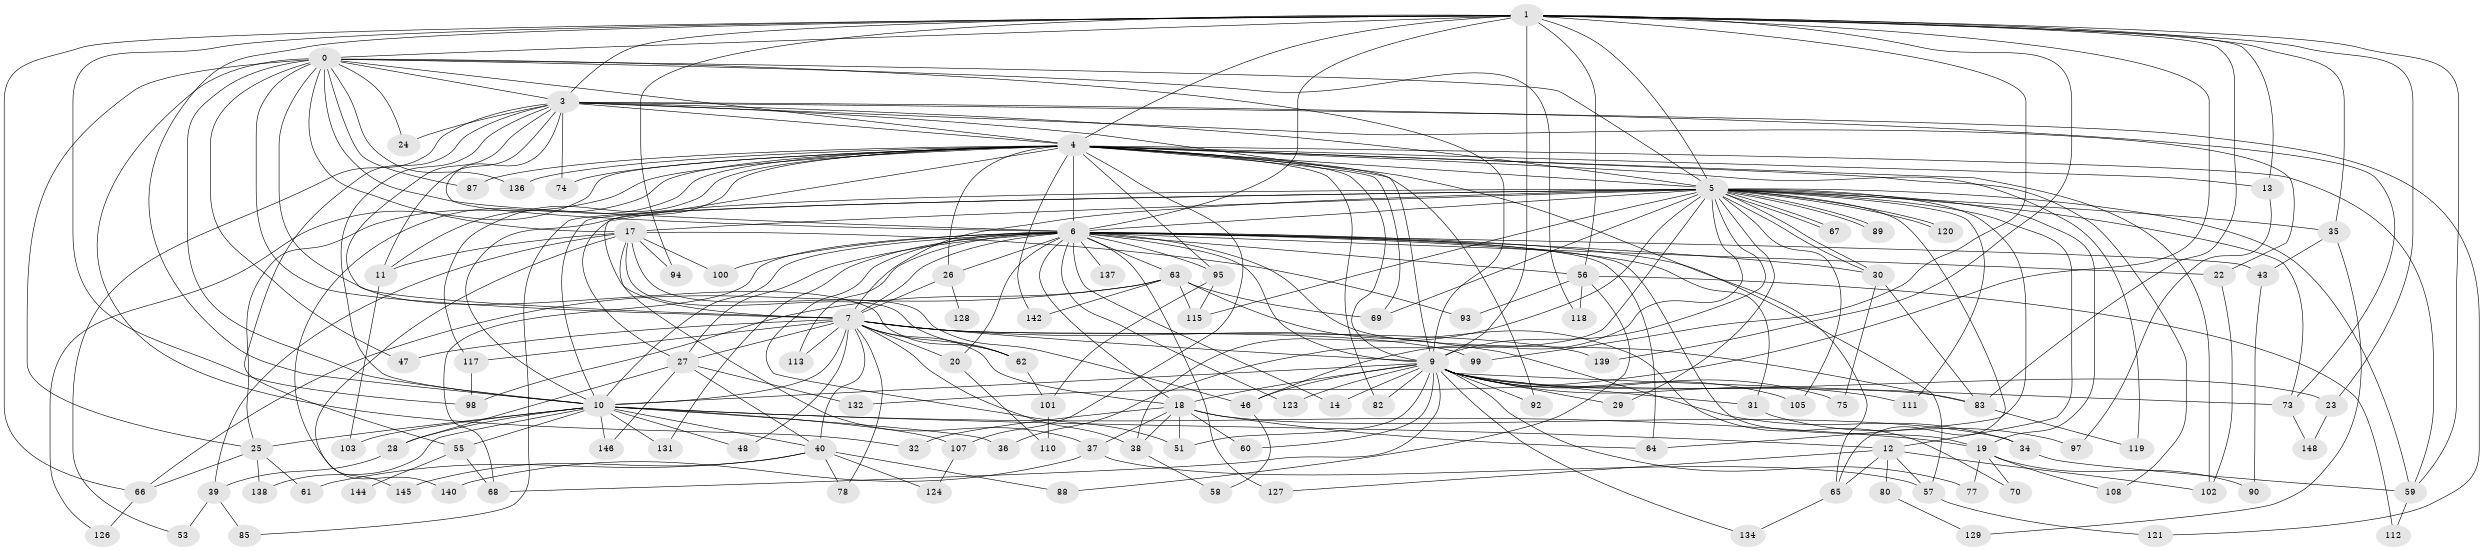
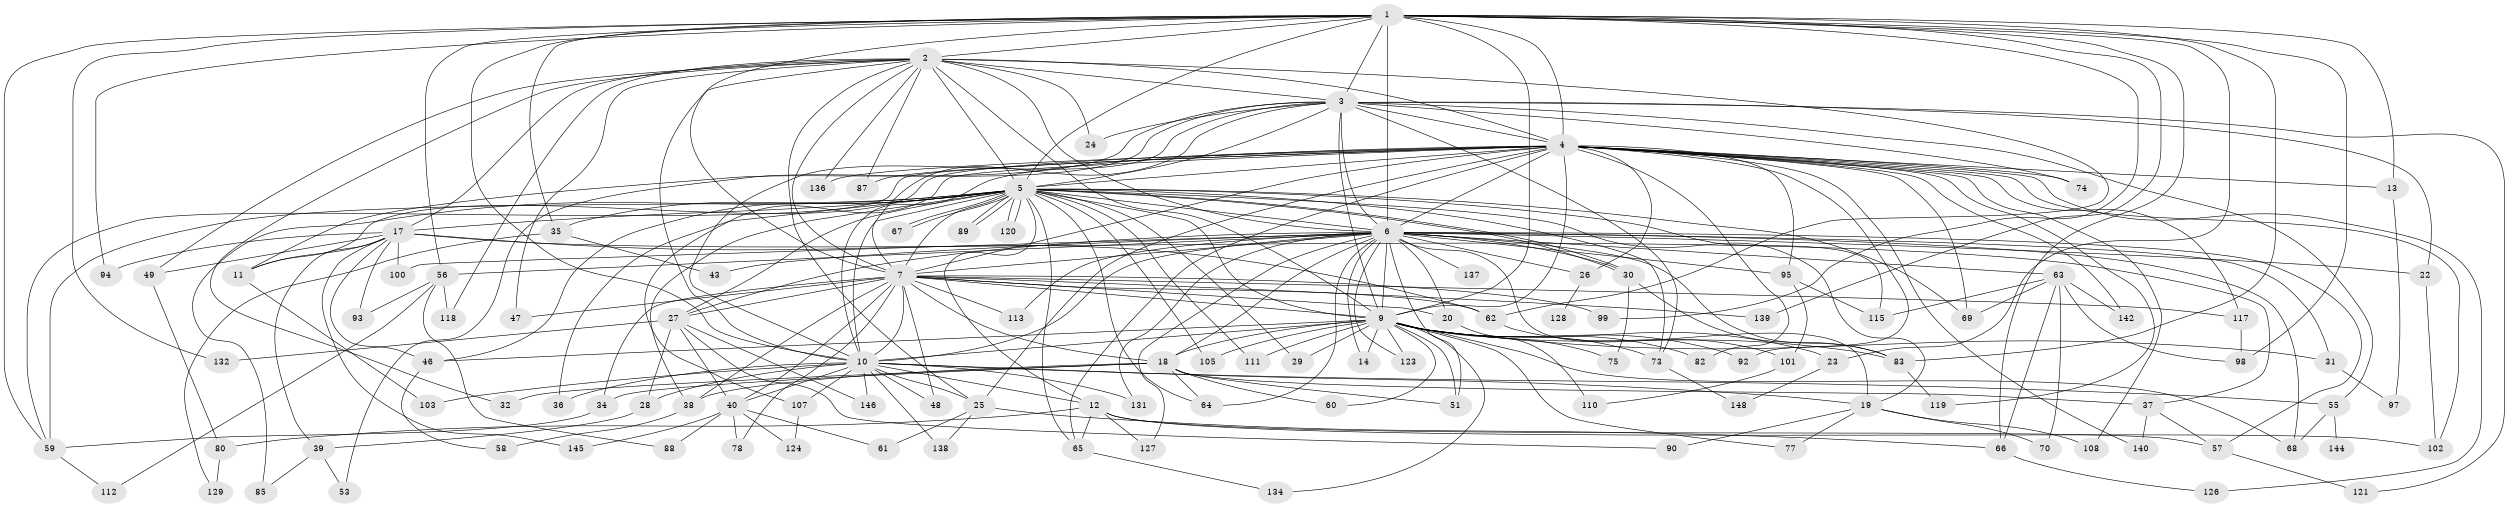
node "0": label "0" -> "2"
node "49": added
edge "26" -- "7": now "1" -- "7"
edge "43" -- "90": now "27" -- "90"
